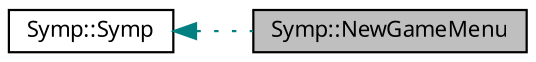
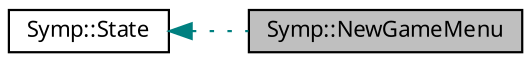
node "Symp::Symp": label "Symp::Symp" -> "Symp::State"
